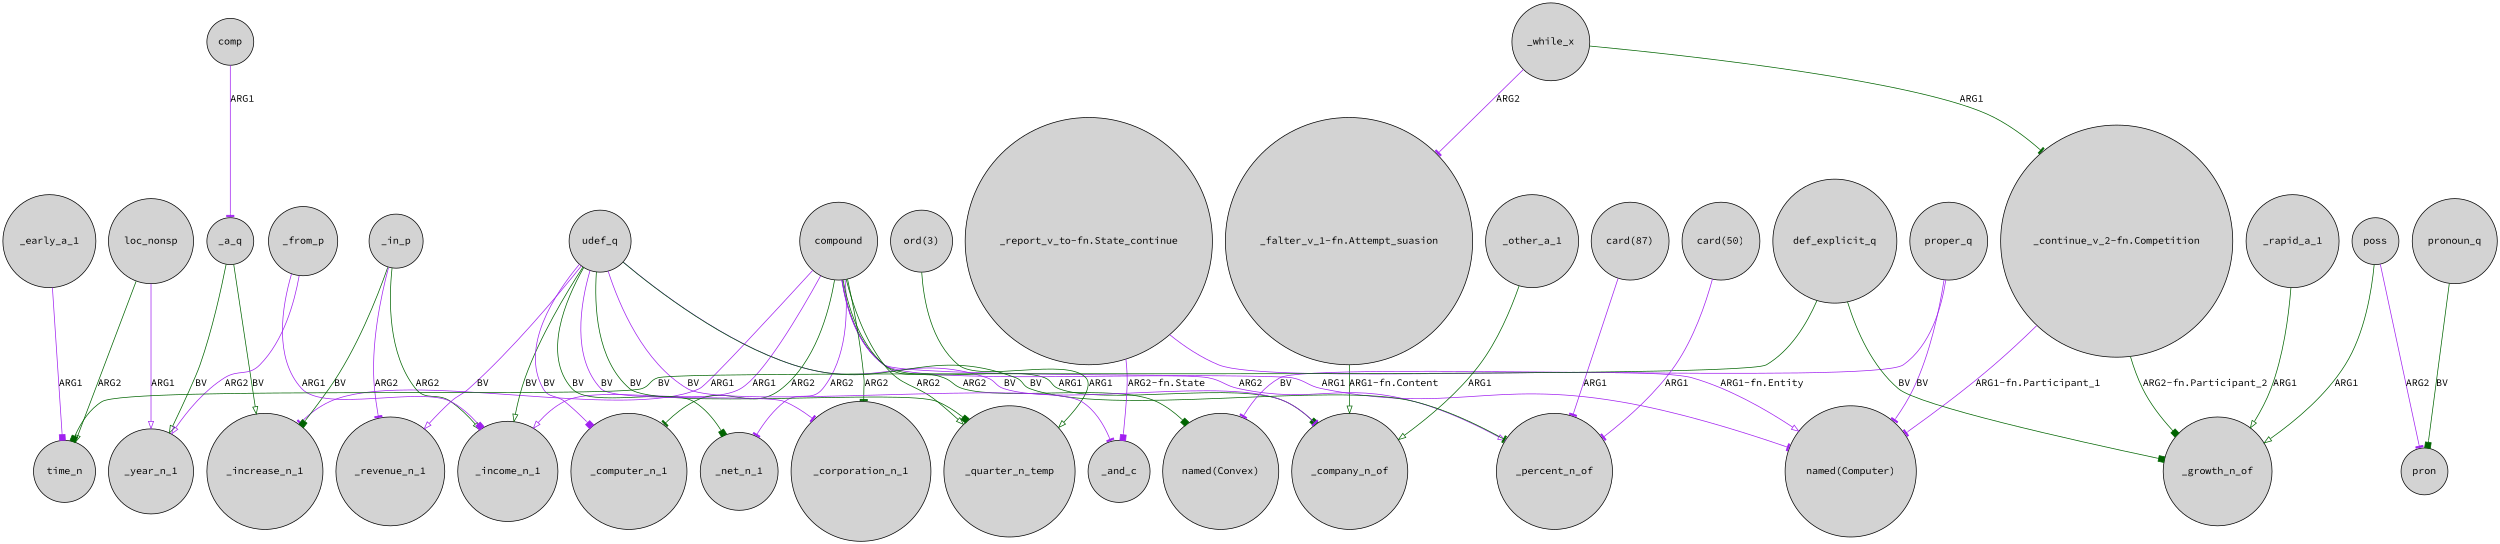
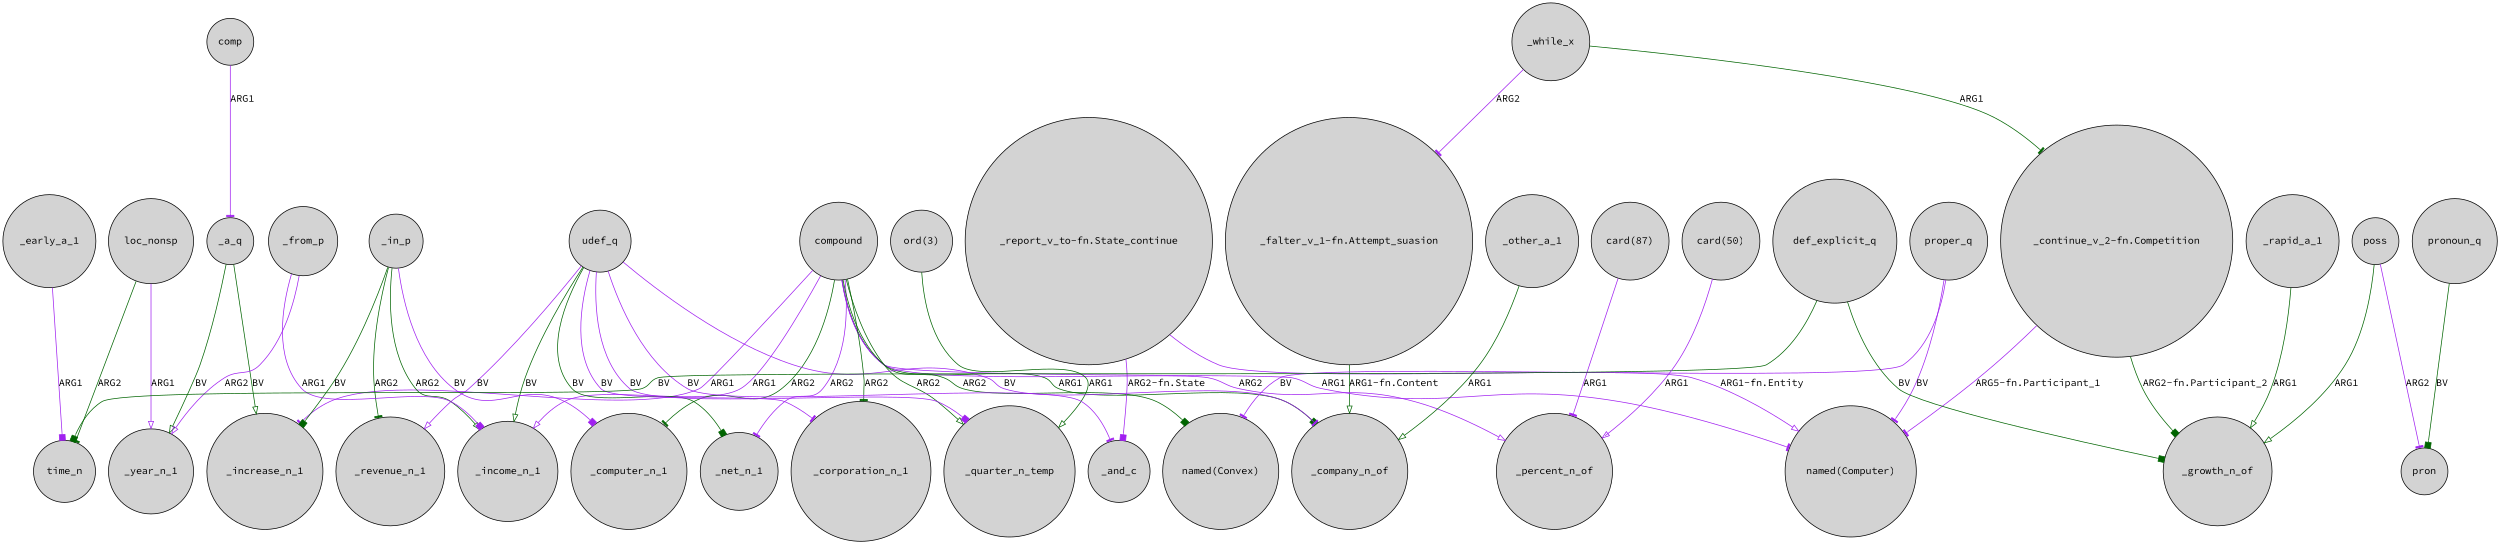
edge "_in_p" -> "_revenue_n_1": color purple -> darkgreen
edge "loc_nonsp" -> "time_n": arrowhead onormal -> tee
edge "udef_q" -> "_computer_n_1": now "_in_p" -> "_computer_n_1"
edge "card(50)" -> "_percent_n_of": arrowhead tee -> onormal
edge "udef_q" -> "_quarter_n_temp": color darkgreen -> purple
edge "_continue_v_2-fn.Competition" -> "named(Computer)": label "ARG1-fn.Participant_1" -> "ARG5-fn.Participant_1"
edge "udef_q" -> "_percent_n_of": removed, label "BV"
